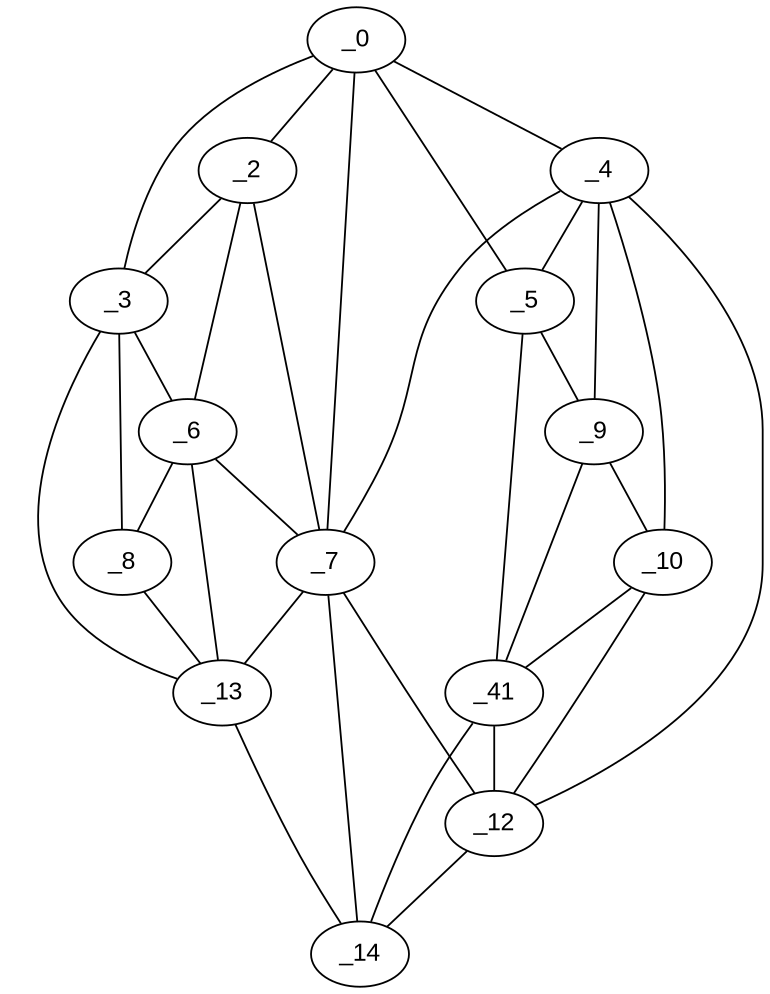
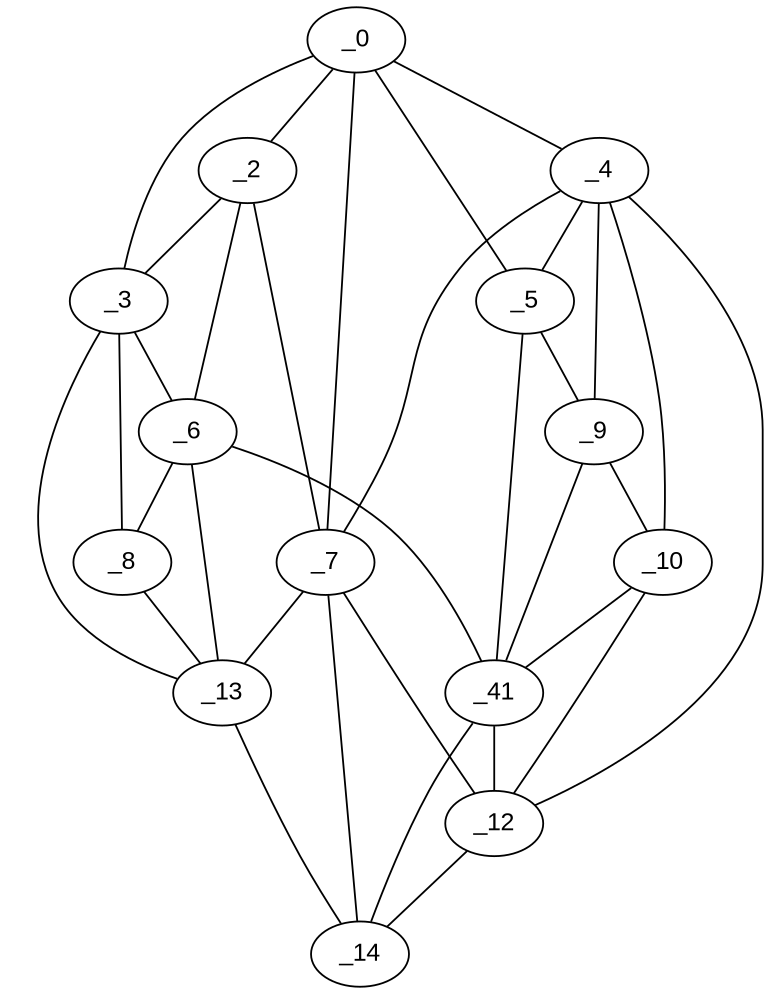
edge "_6" -- "_7": now "_6" -- "_41"
